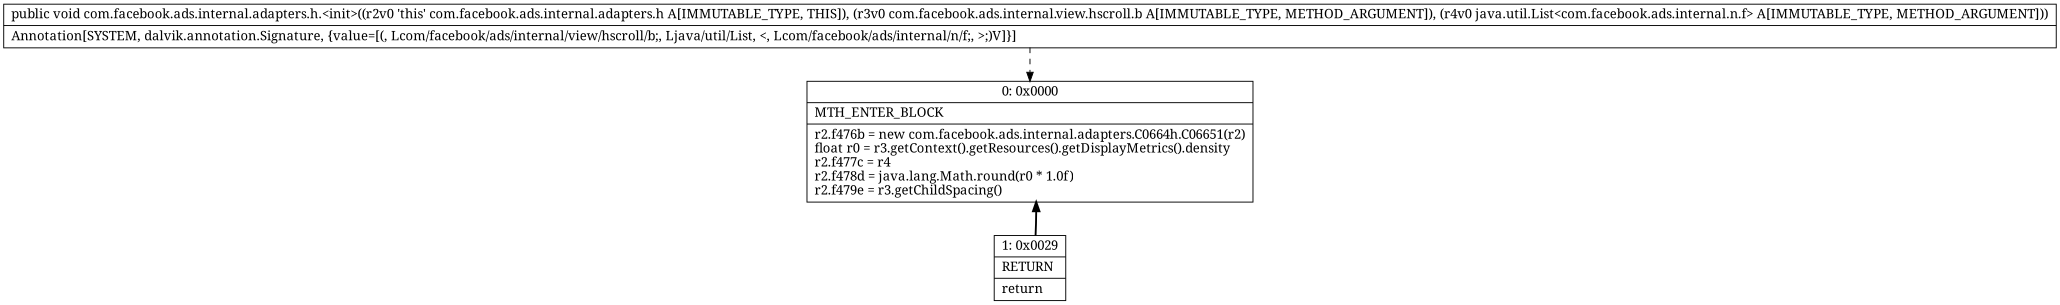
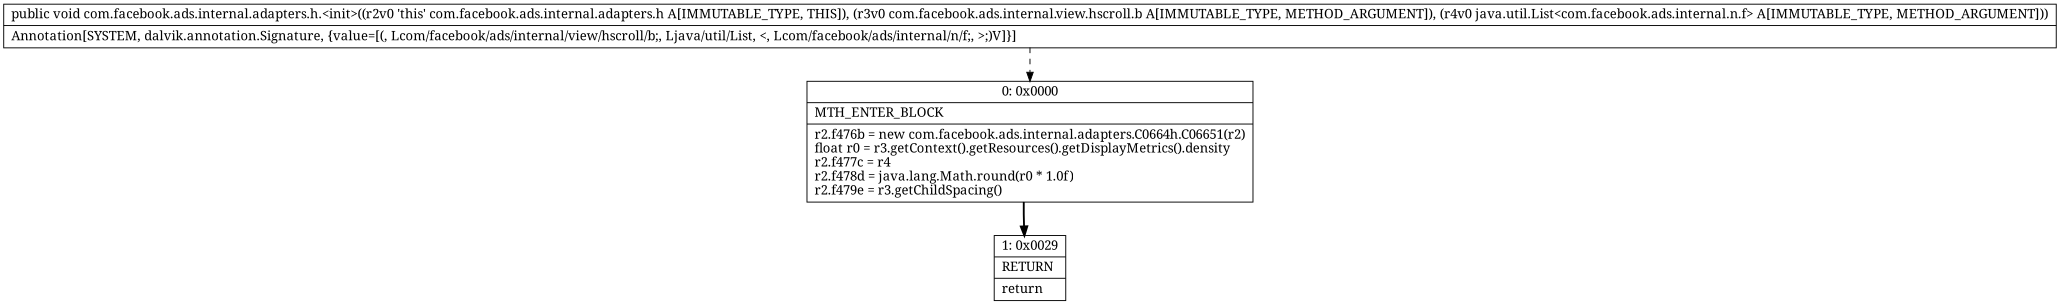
edge "1: 0x0029" -> "0: 0x0000": reversed
